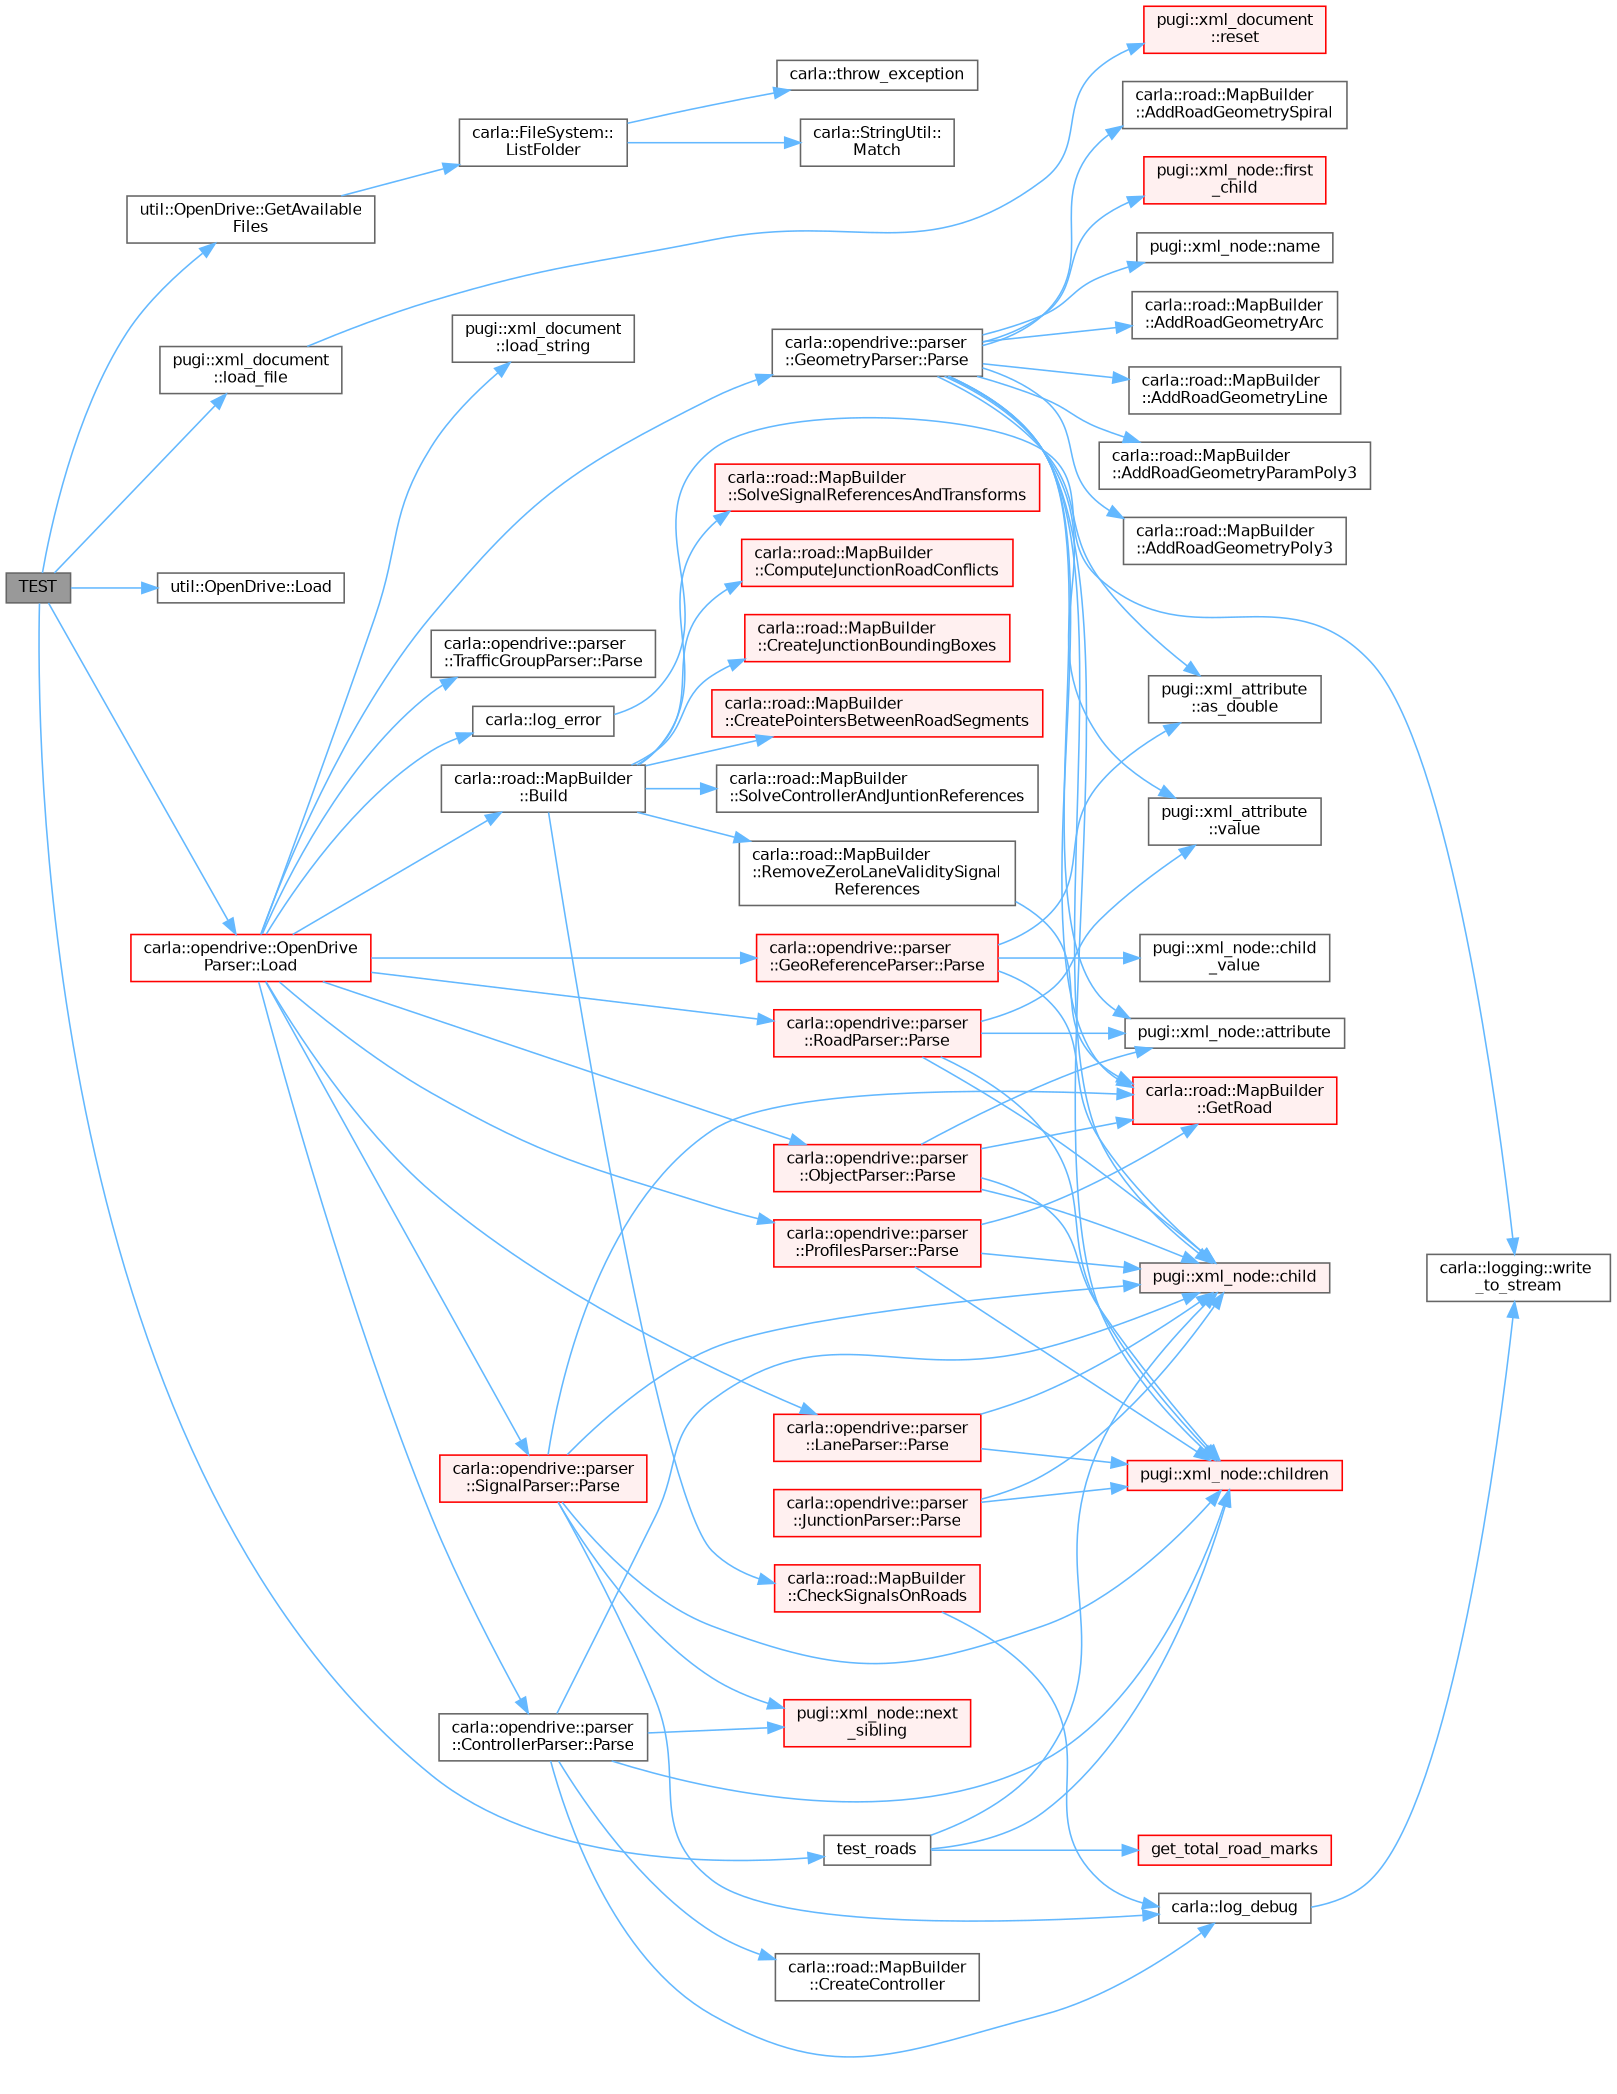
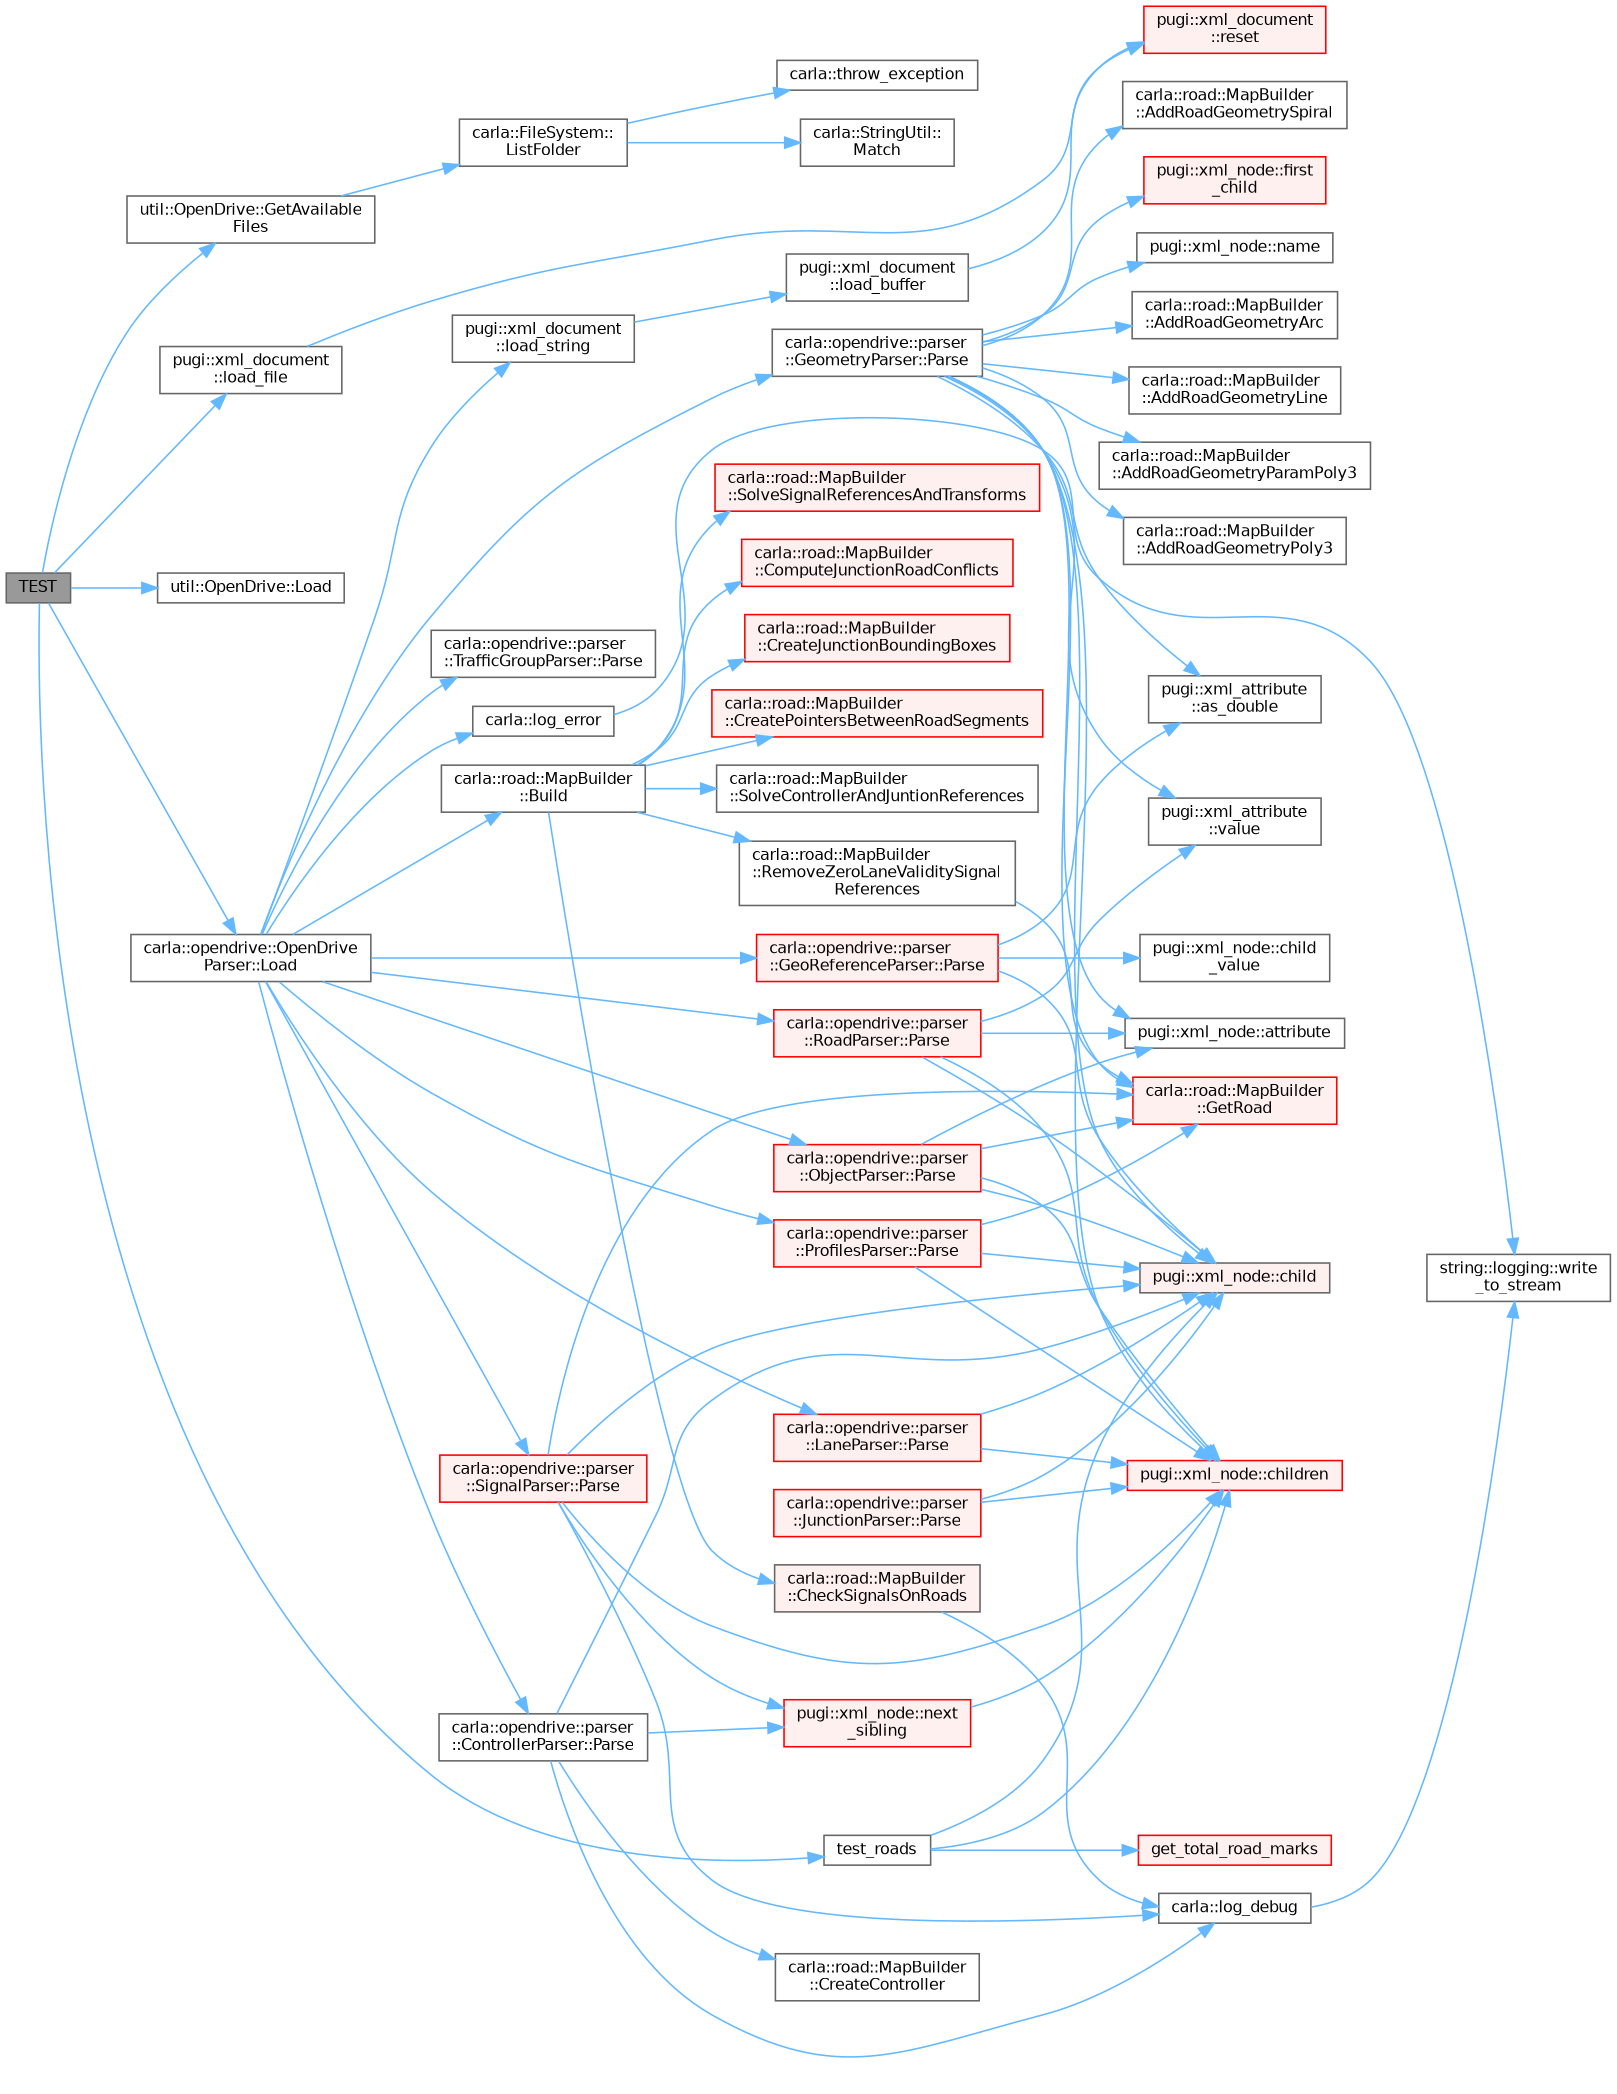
node "pugi::xml_document ::load_buffer": added
node "carla::opendrive::OpenDrive Parser::Load": color red -> grey40
node "carla::logging::write _to_stream": label "carla::logging::write _to_stream" -> "string::logging::write _to_stream"
node "carla::road::MapBuilder ::CheckSignalsOnRoads": color red -> grey40
edge "carla::opendrive::parser ::ControllerParser::Parse" -> "pugi::xml_node::children": now "pugi::xml_node::next _sibling" -> "pugi::xml_node::children"
